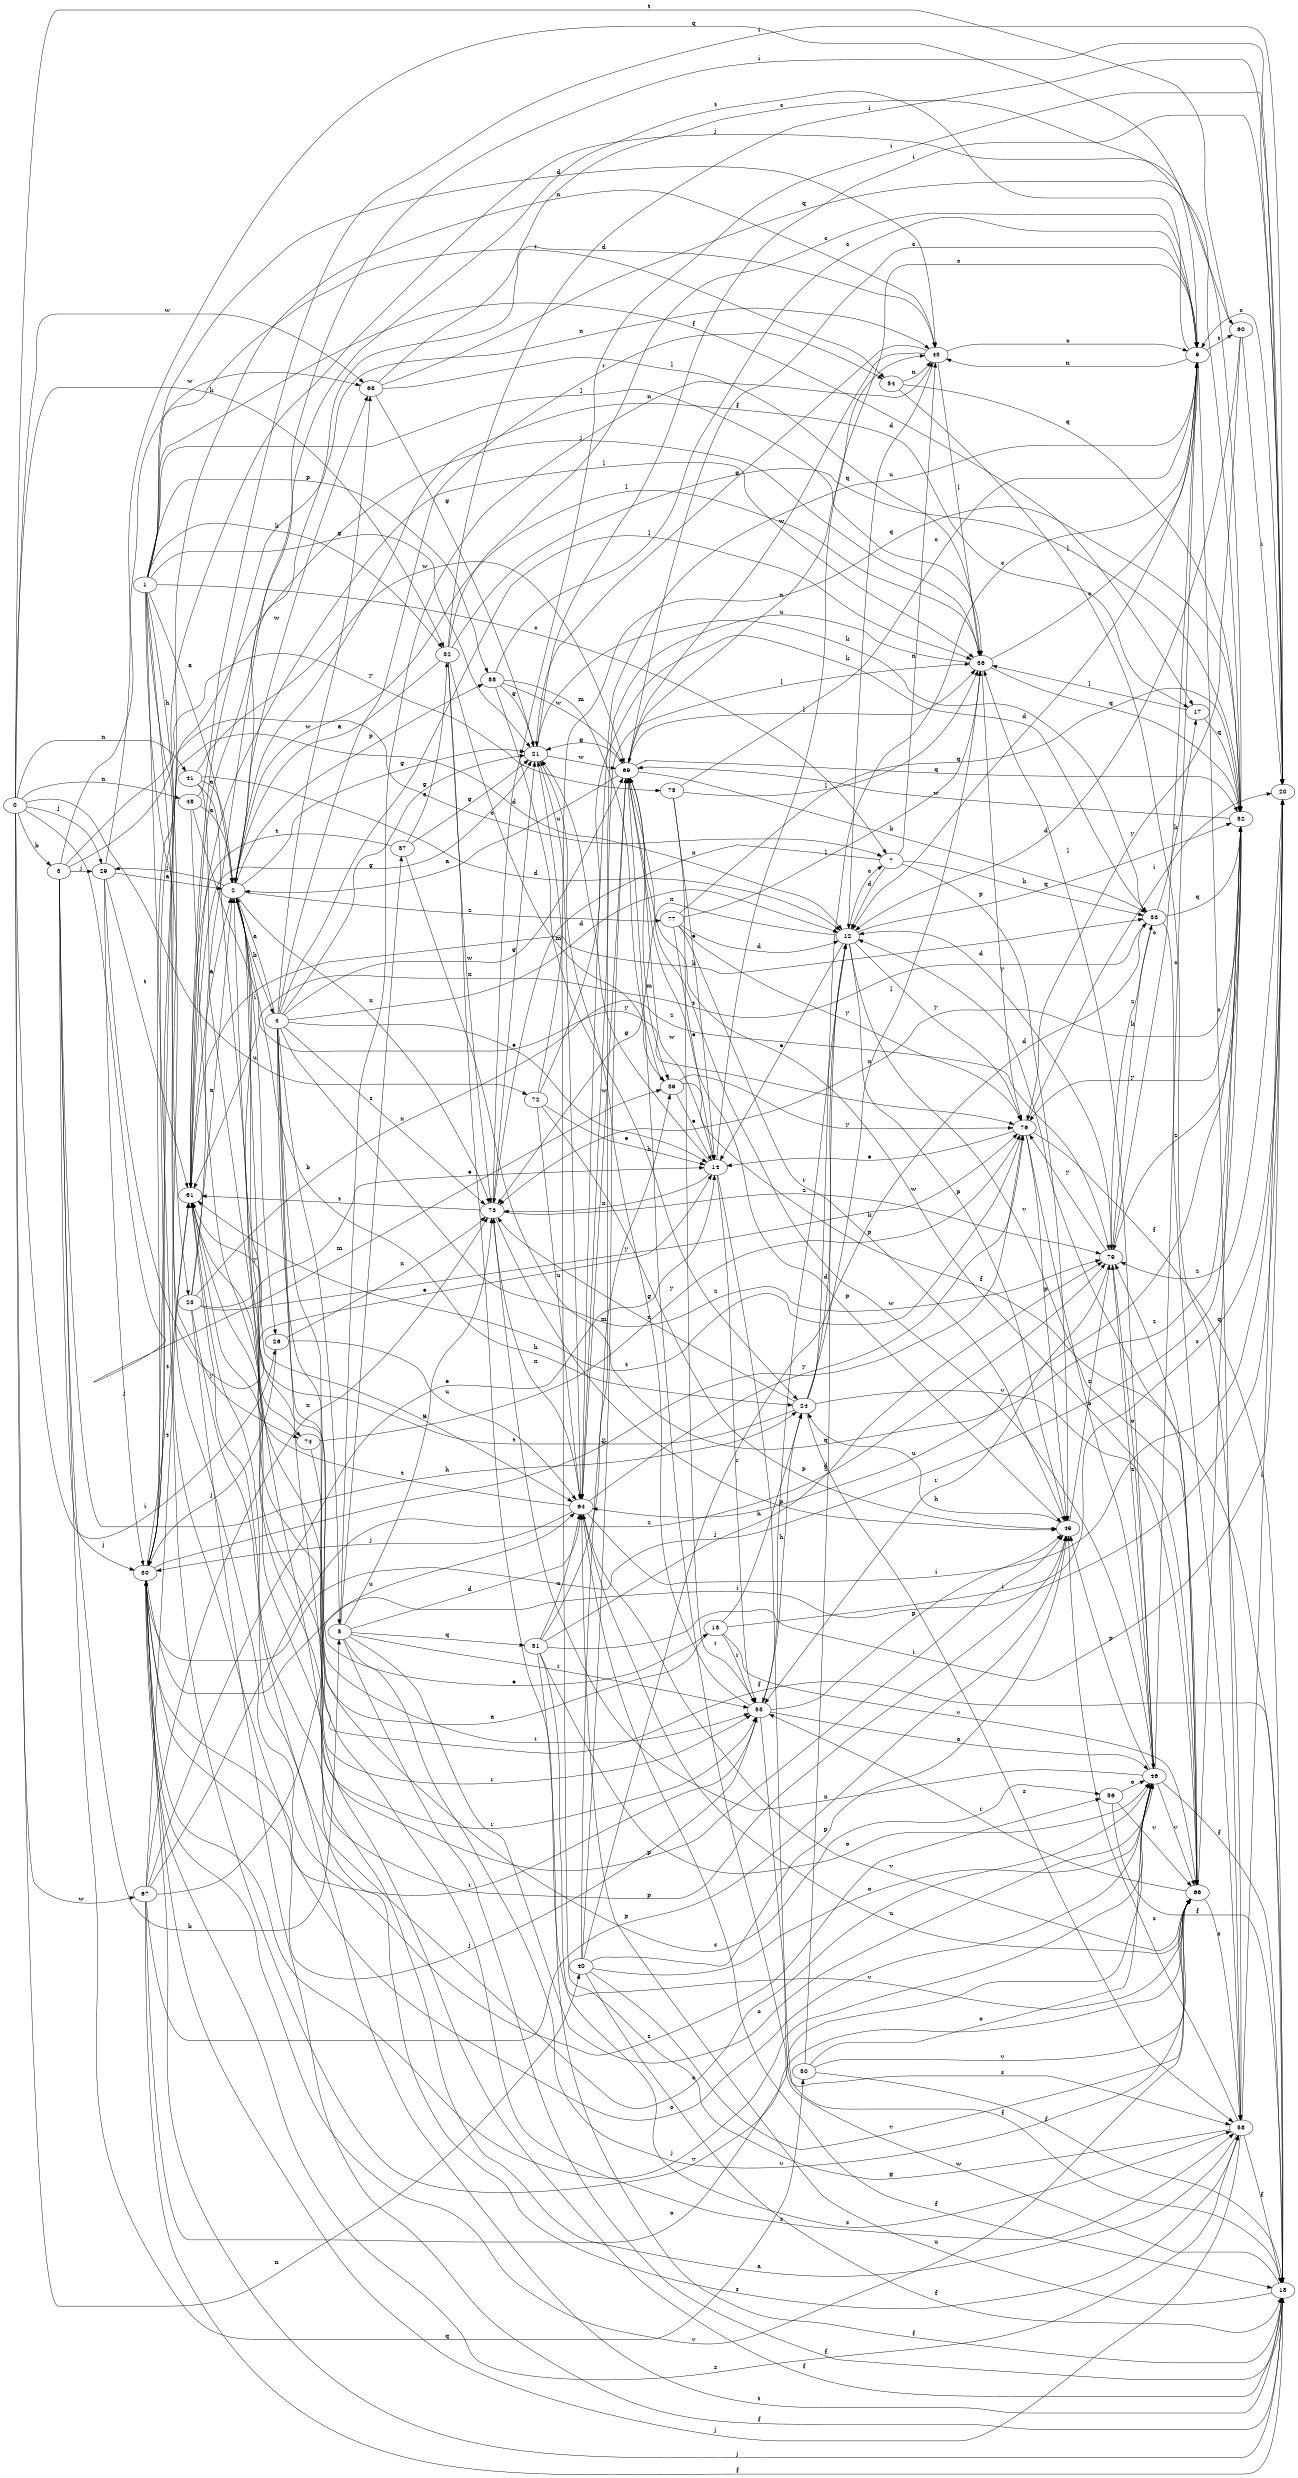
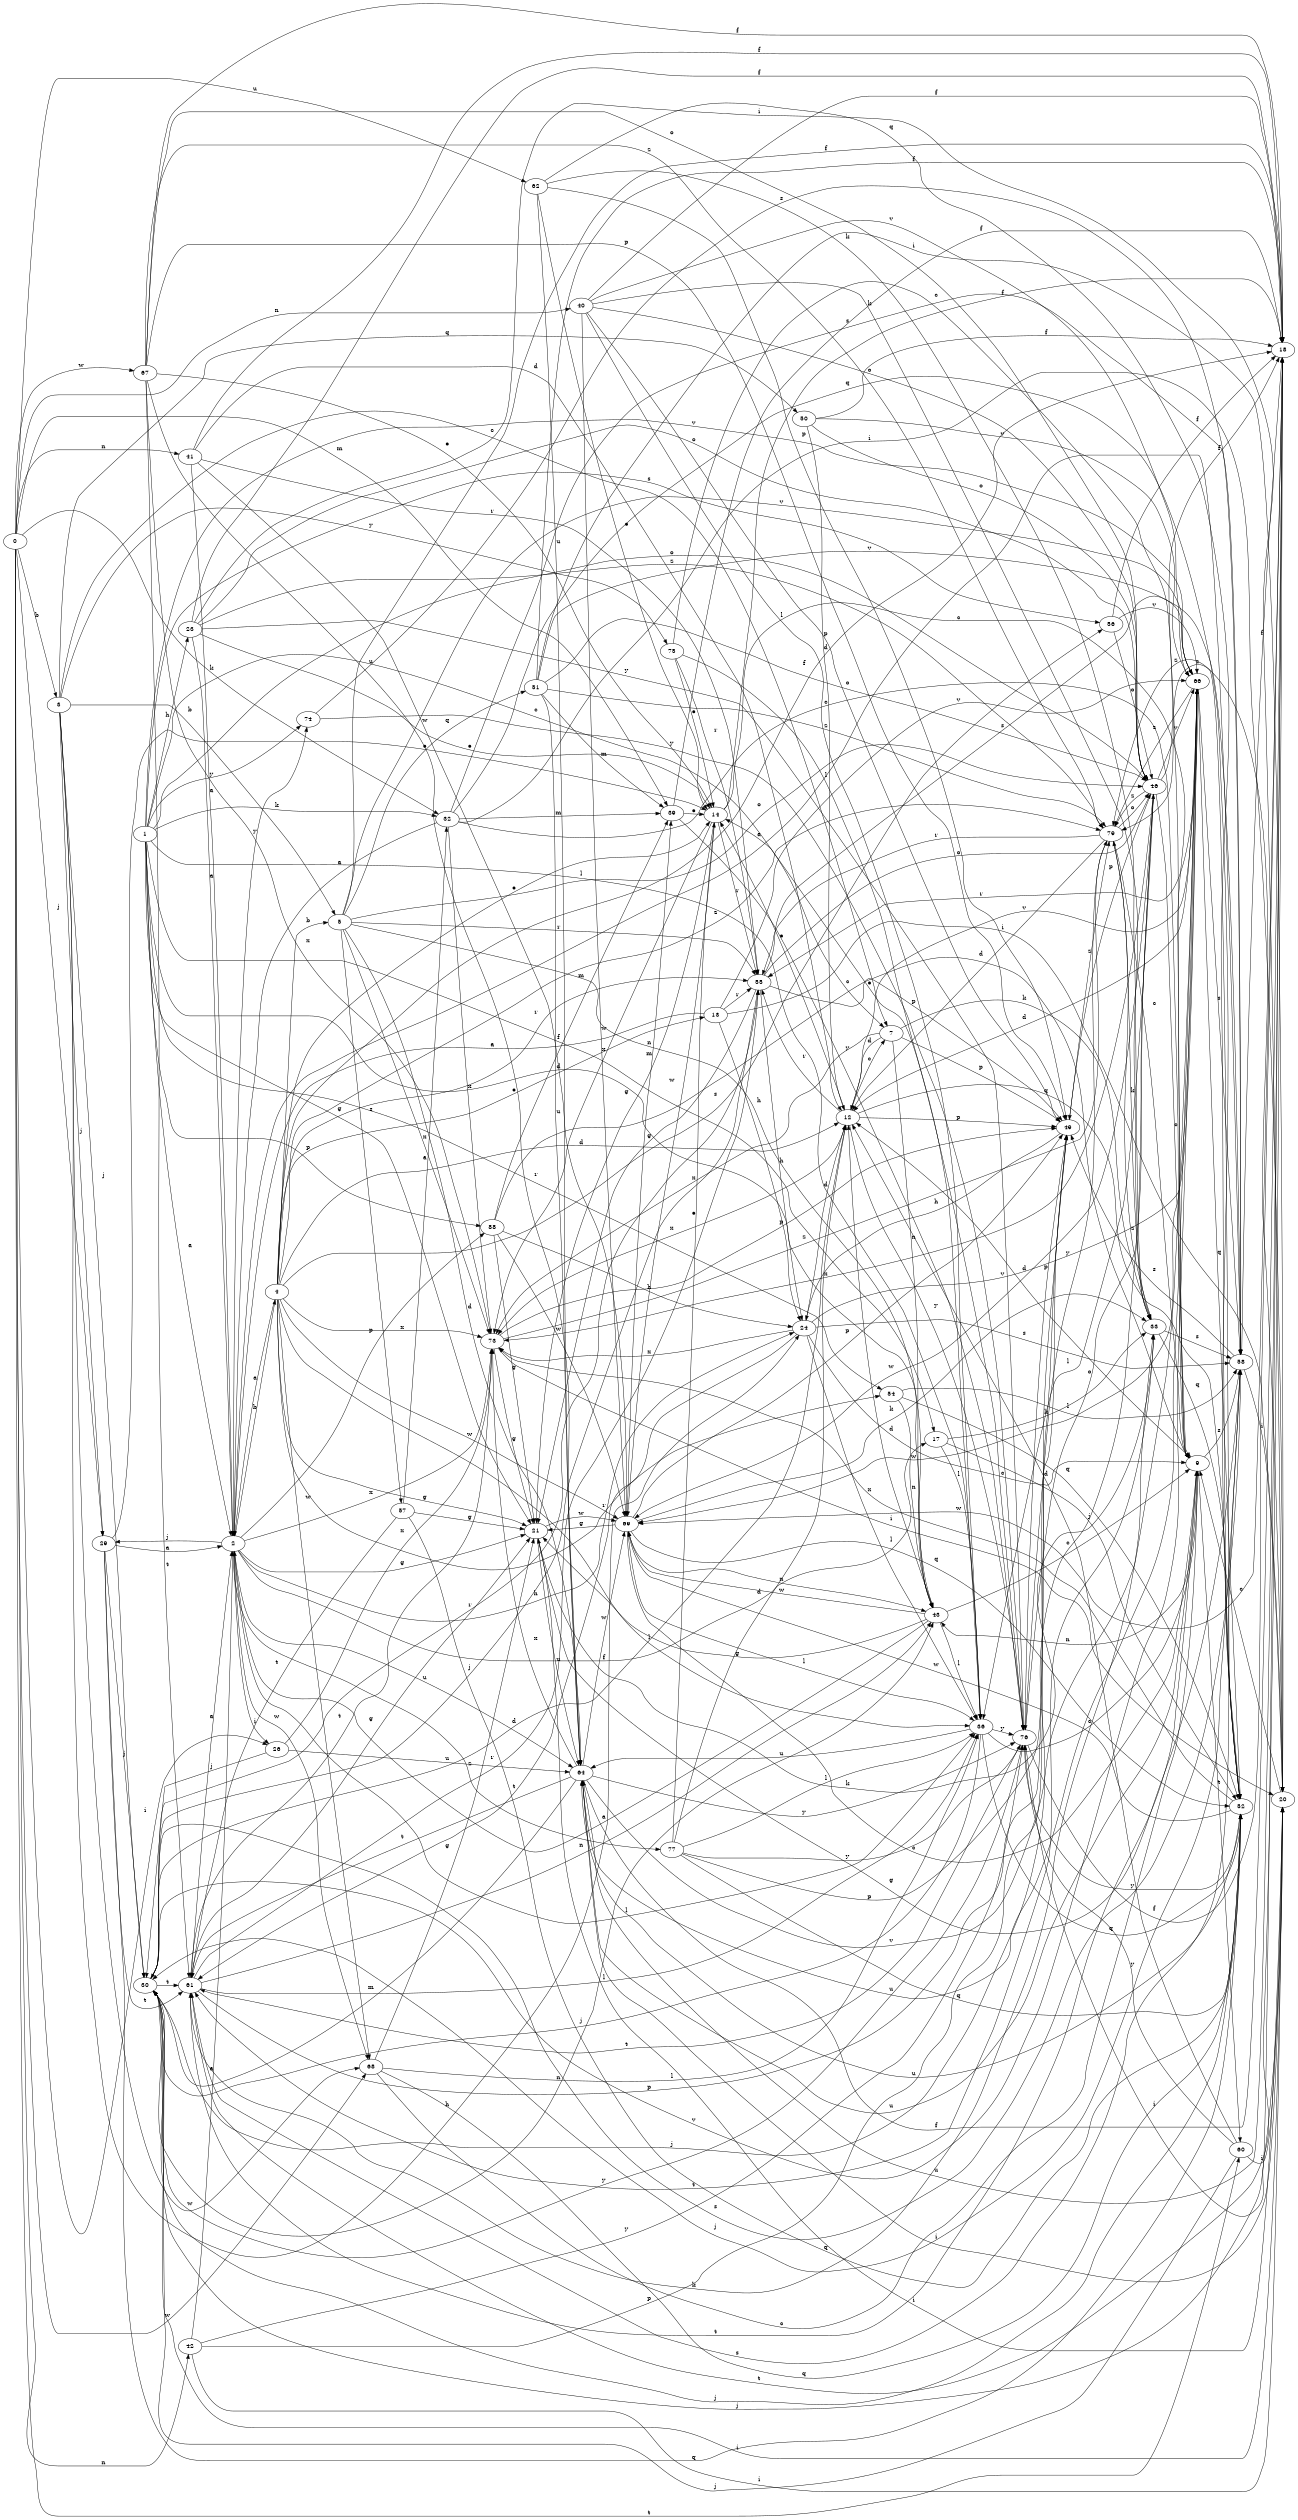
edge "43" -> "2": label "d" -> "a"
edge "17" -> "52": label "q" -> "j"
node "48": label "48" -> "42"
edge "33" -> "17": reversed
edge "69" -> "2": removed, label "a"
node "72": label "72" -> "62"
edge "64" -> "30": label "j" -> "m"
